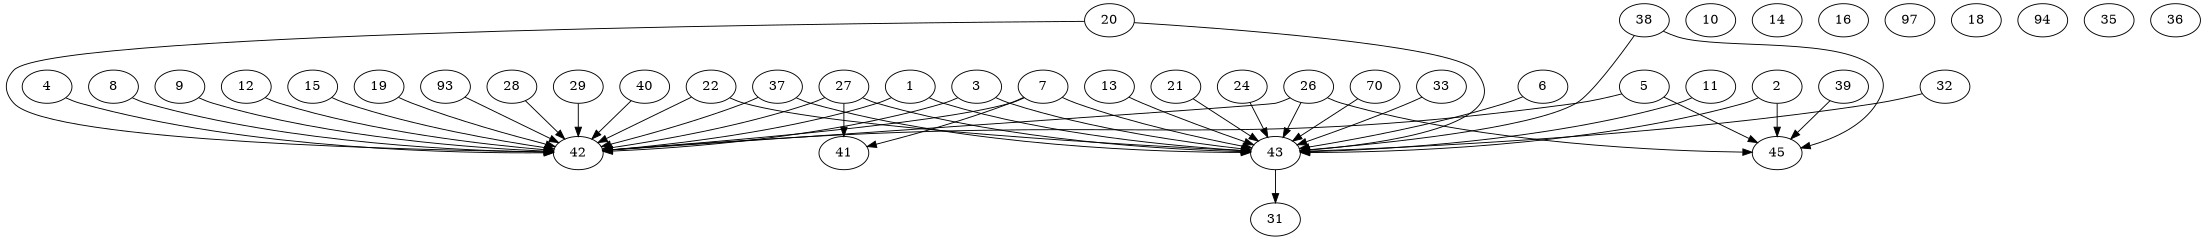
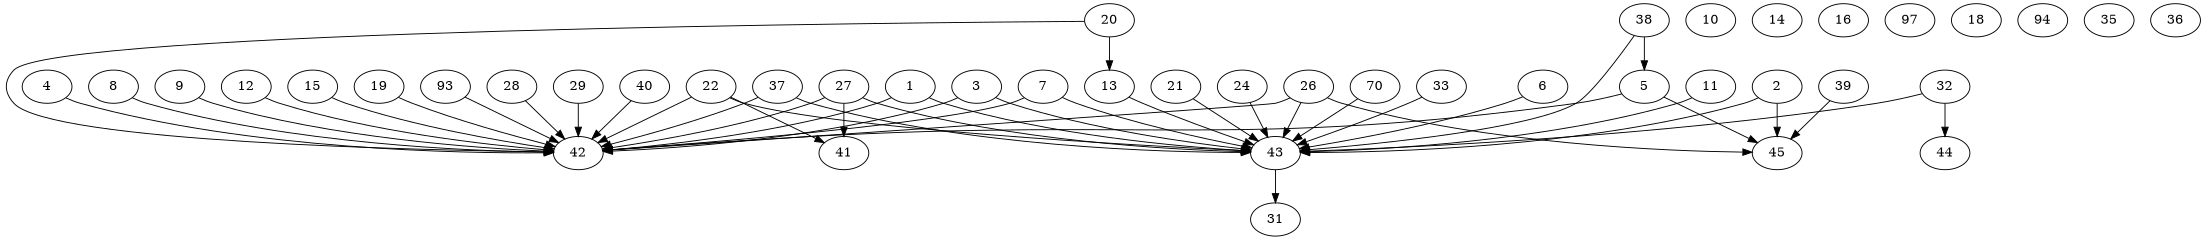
edge "20" -> "43": now "20" -> "13"
edge "38" -> "45": now "38" -> "5"
edge "7" -> "41": now "22" -> "41"
node "44": added
